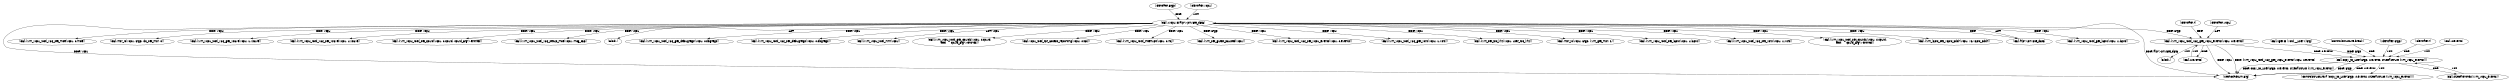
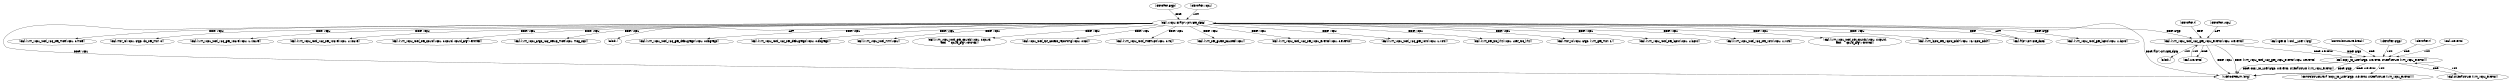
edge "(Call,*vcpu = filp->private_data)" -> "(Call,kvm_vcpu_ioctl_nmi(vcpu))": label "AST: vcpu" -> "DDG: vcpu"
edge "(Call,*vcpu = filp->private_data)" -> "(Call,kvm_set_guest_paused(vcpu))": label "DDG: argp" -> "DDG: vcpu"
edge "(Call,*vcpu = filp->private_data)" -> "(Call,kvm_vcpu_ioctl_get_lapic(vcpu, u.lapic))": label "DDG: vcpu" -> "DDG: argp"
node "(Call,kvm_vcpu_ioctl_x86_setup_mce(vcpu, mcg_cap))": label "(Call,kvm_vcpu_ioctl_x86_setup_mce(vcpu, mcg_cap))" -> "(Call,kvm_vcpu_argp_x86_setup_mce(vcpu, mcg_cap))"
node "(MethodReturn,arg)": label "(MethodReturn,arg)" -> "(MethodReturn,long)"
node "(Call,sizeof(entries kvm_vcpu_events))": label "(Call,sizeof(entries kvm_vcpu_events))" -> "(Call,sizeof(struct kvm_vcpu_events))"
